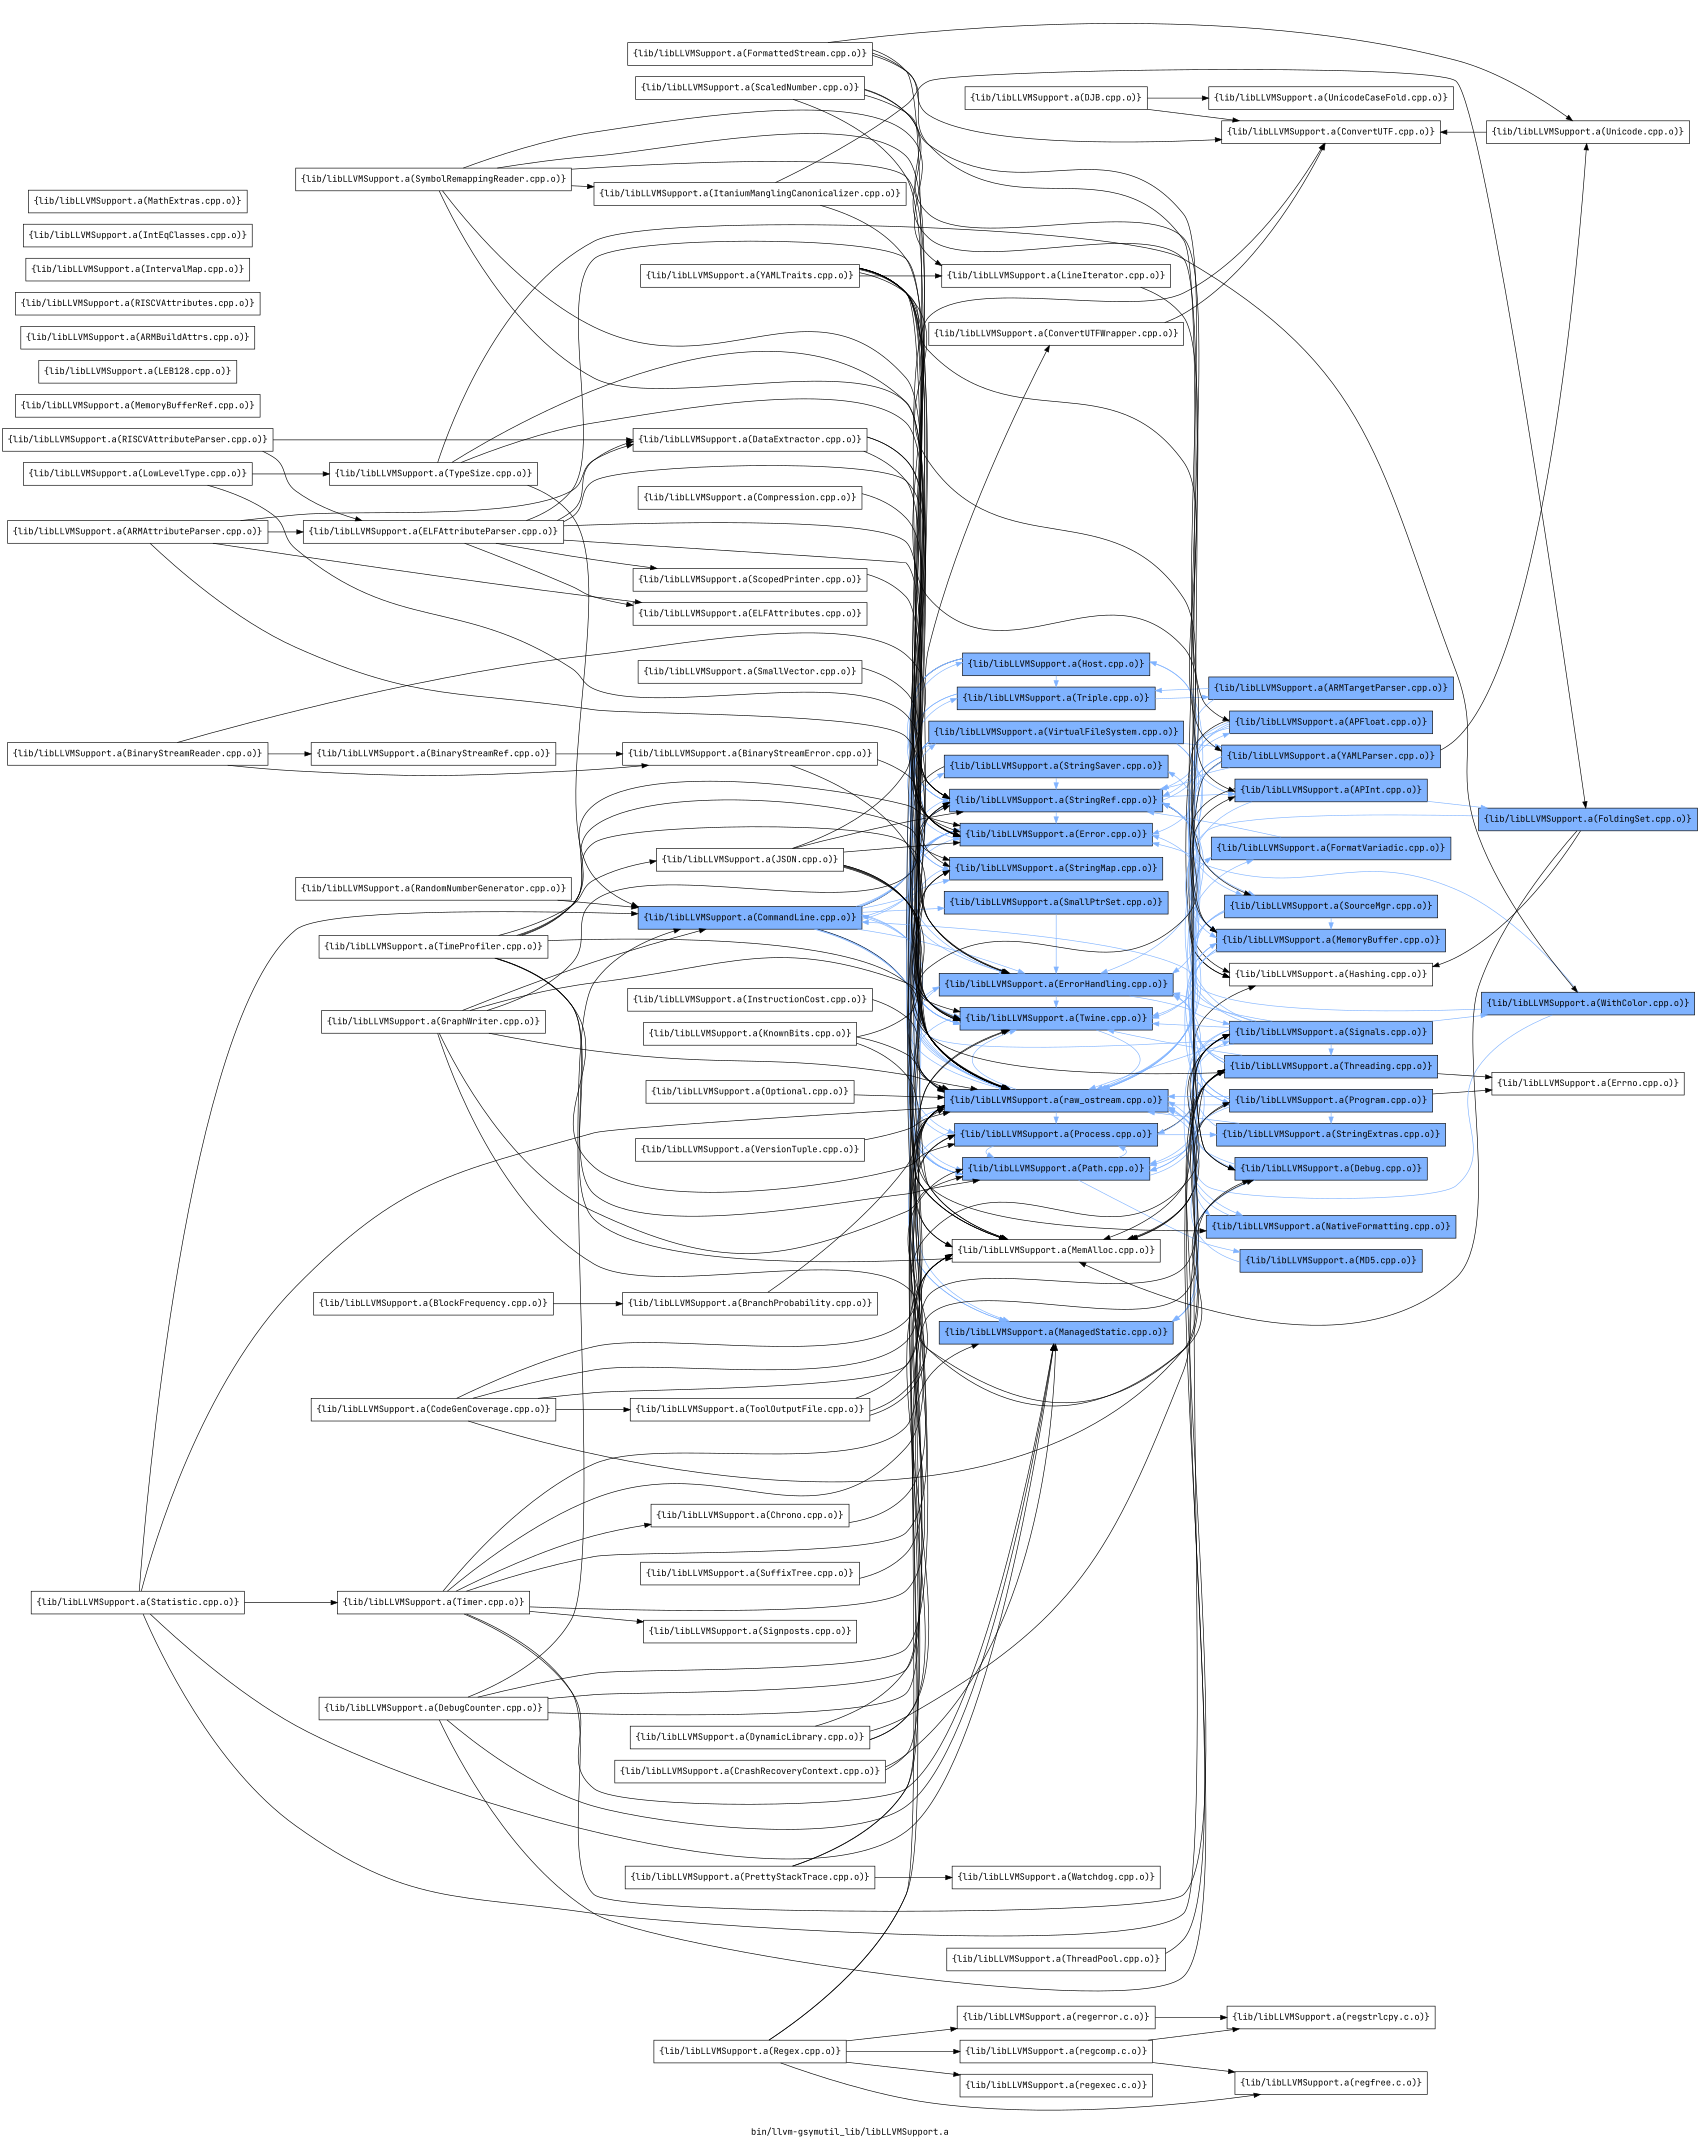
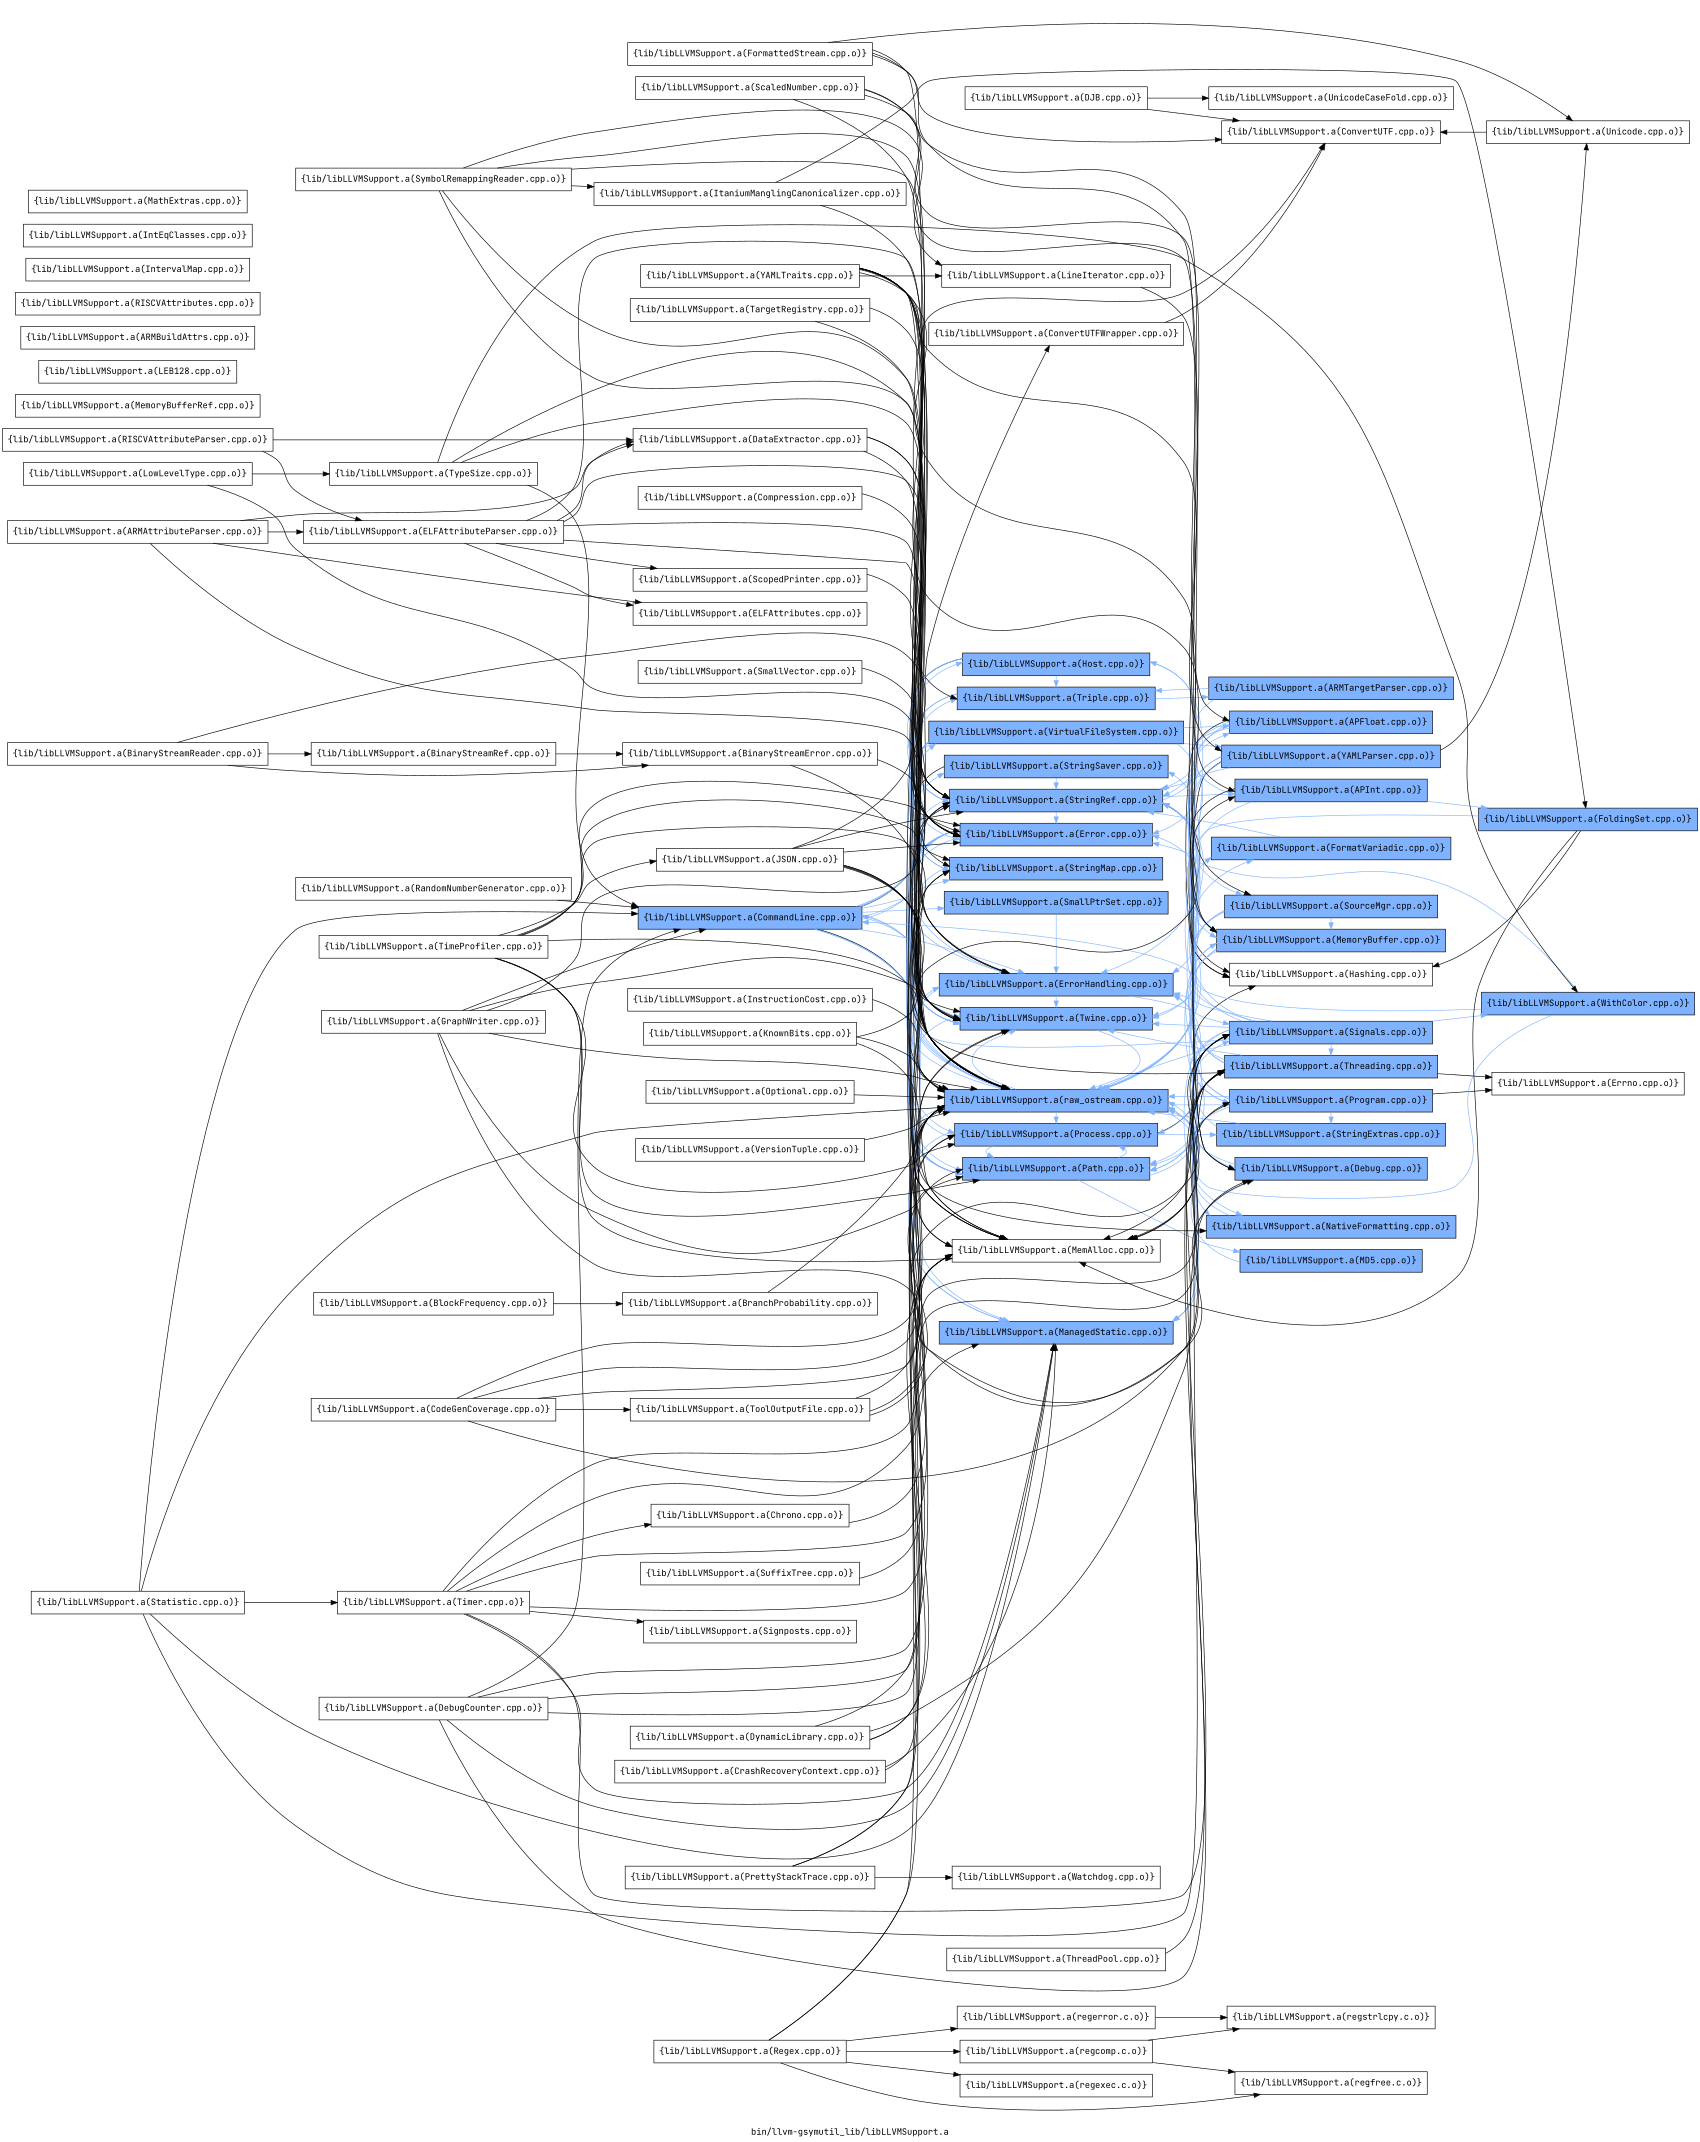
node "{lib/libLLVMSupport.a(TargetRegistry.cpp.o)}": added
edge "{lib/libLLVMSupport.a(VirtualFileSystem.cpp.o)}" -> "{lib/libLLVMSupport.a(SourceMgr.cpp.o)}": now "{lib/libLLVMSupport.a(VirtualFileSystem.cpp.o)}" -> "{lib/libLLVMSupport.a(APFloat.cpp.o)}"
edge "{lib/libLLVMSupport.a(Path.cpp.o)}" -> "{lib/libLLVMSupport.a(Error.cpp.o)}": reversed
